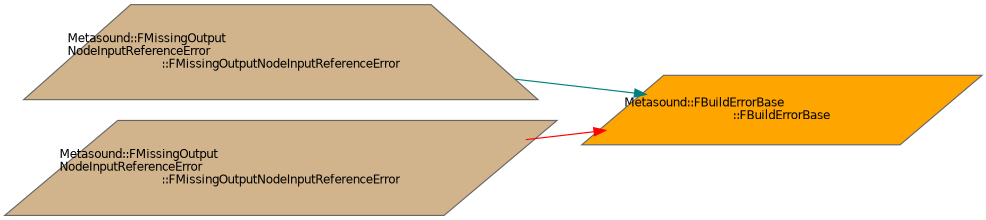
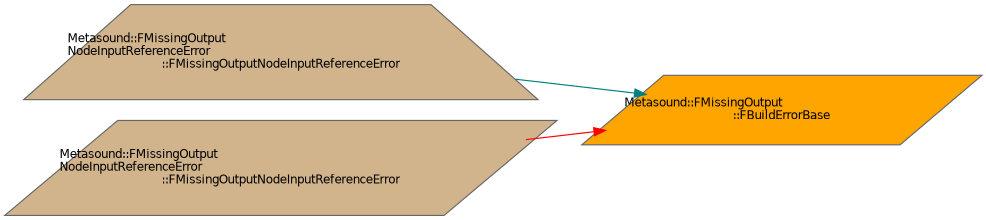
node "Metasound::FBuildErrorBase ::FBuildErrorBase": label "Metasound::FBuildErrorBase ::FBuildErrorBase" -> "Metasound::FMissingOutput ::FBuildErrorBase"
